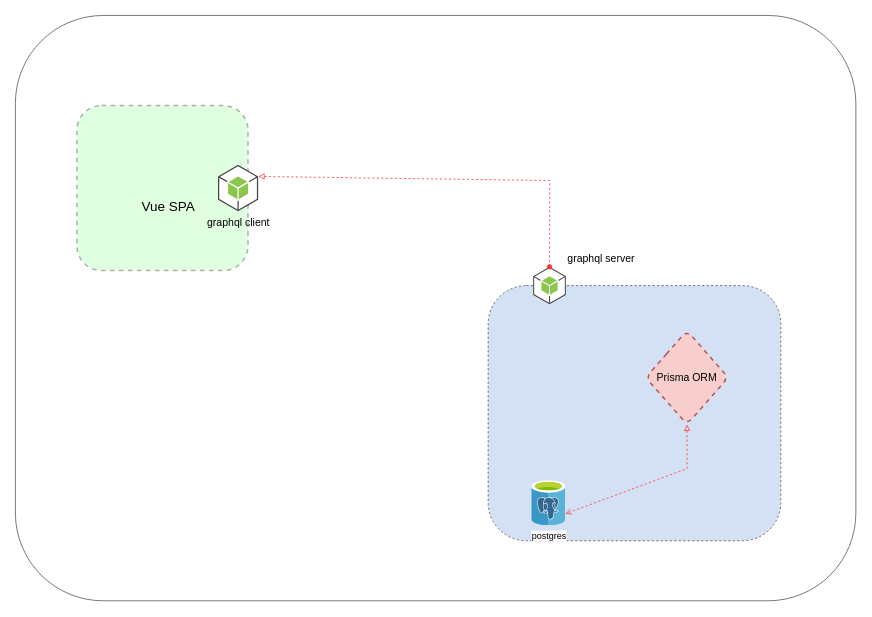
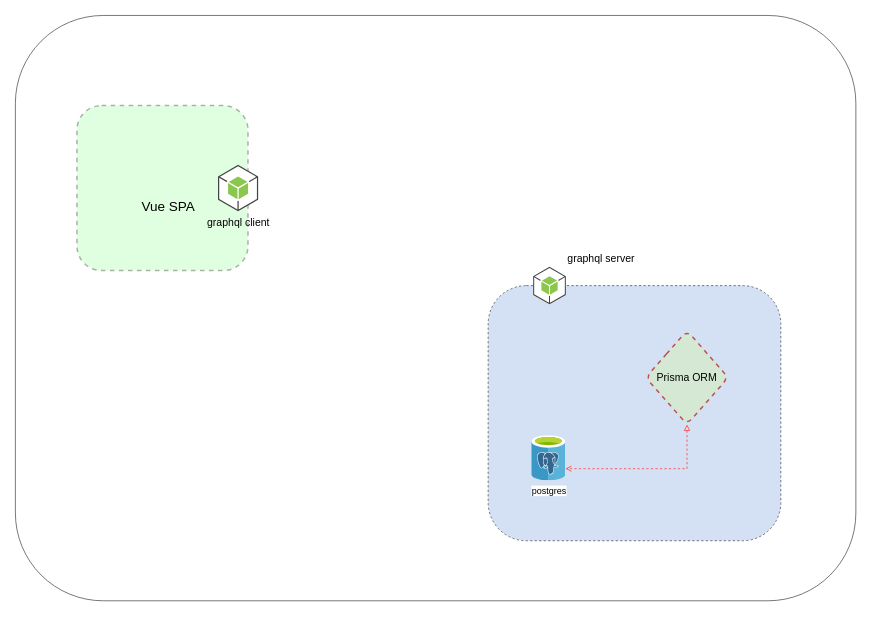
edge "graphql client" -- "graphql server": removed
node "Prisma ORM": fillcolor #f8cecc -> #d5e8d4
node "postgres": moved (548, 503) -> (548, 458)
